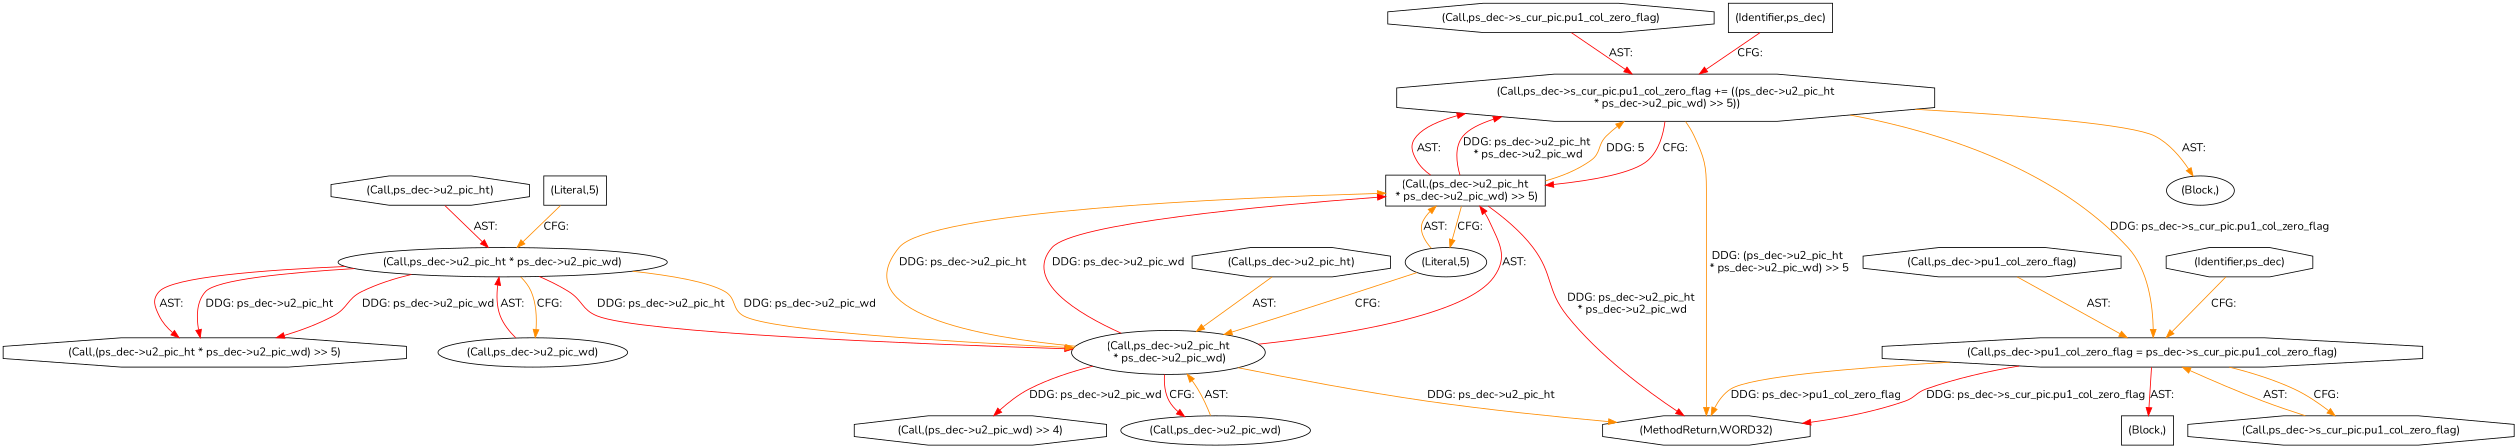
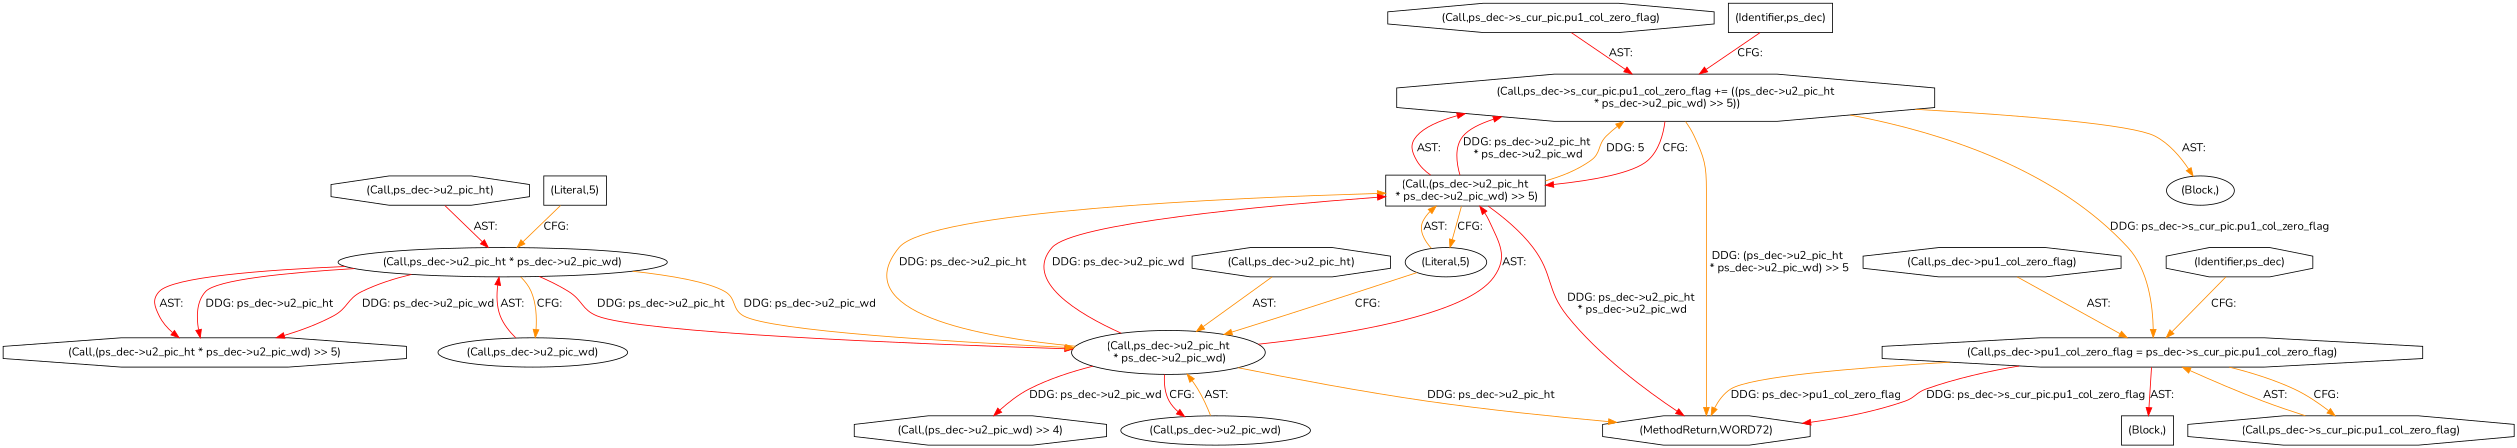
node "(MethodReturn,WORD32)": label "(MethodReturn,WORD32)" -> "(MethodReturn,WORD72)"
